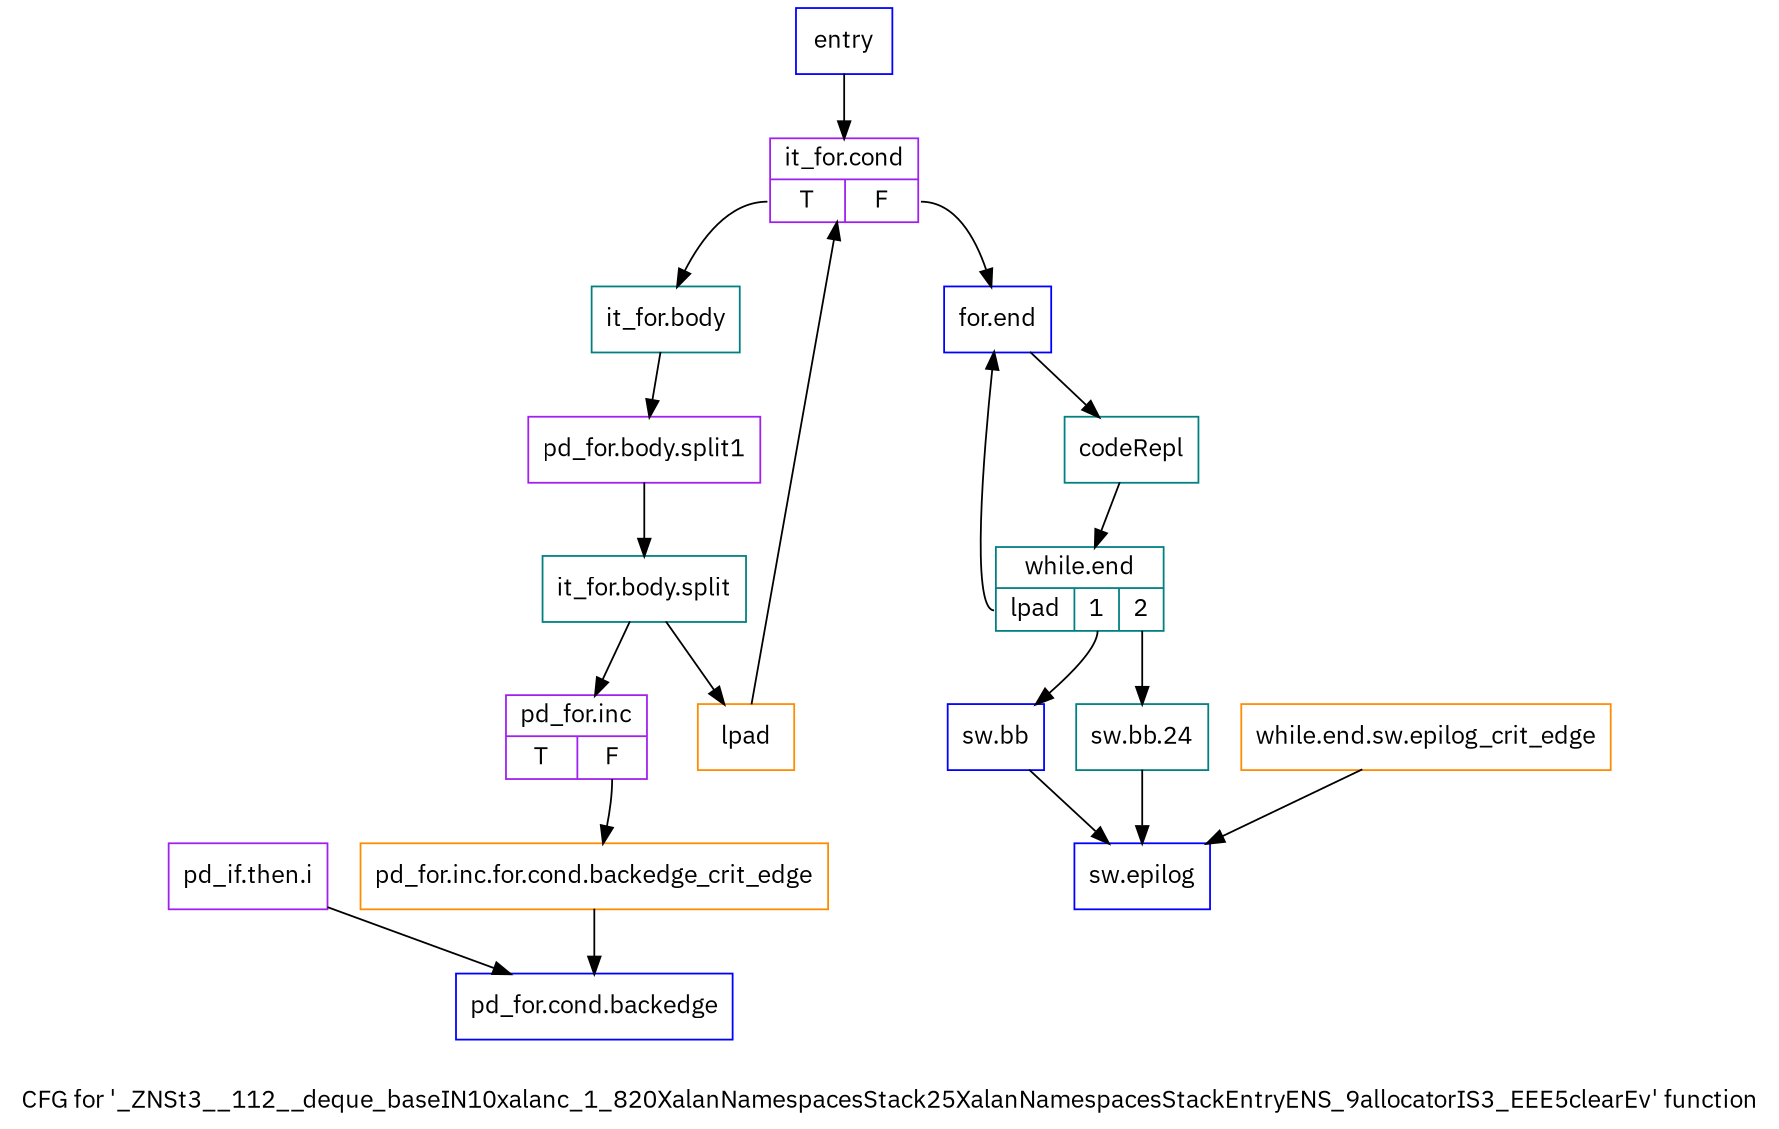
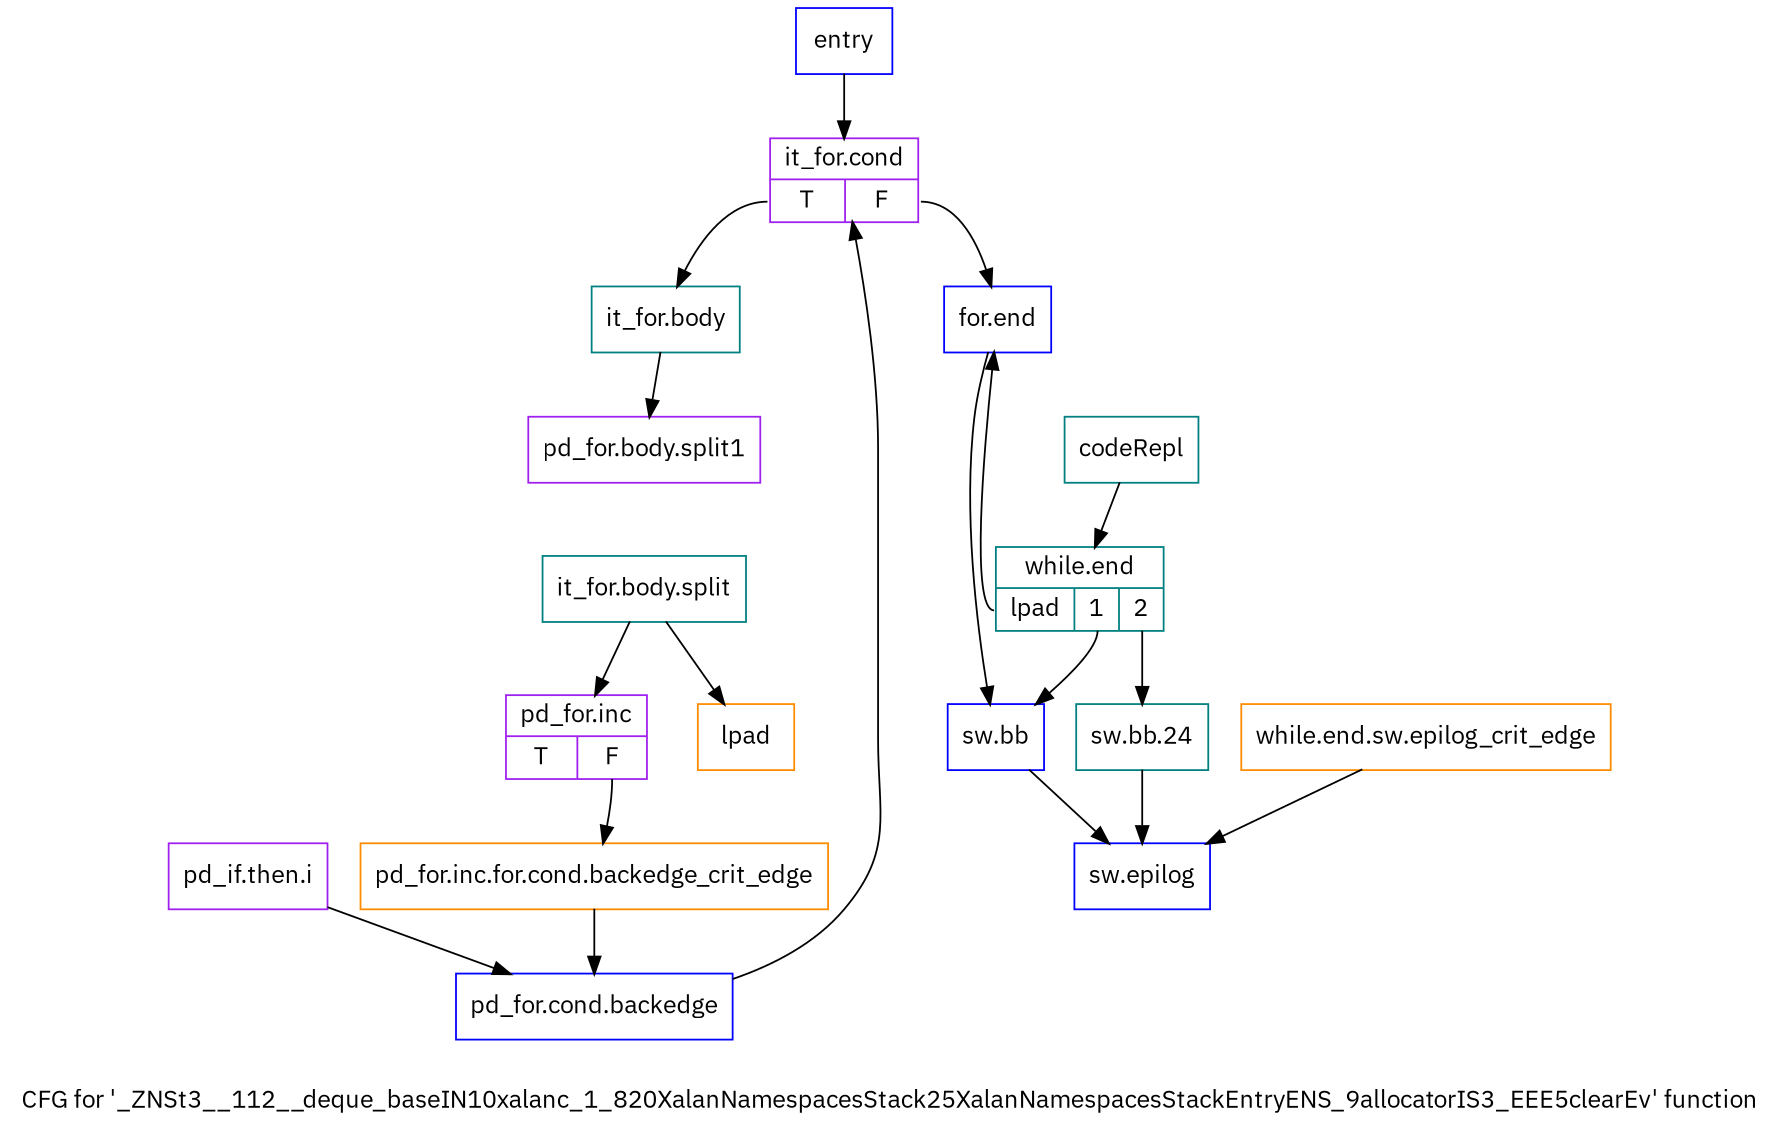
edge "for.end" -> "codeRepl": now "for.end" -> "sw.bb"
edge "lpad" -> "it_for.cond": now "pd_for.cond.backedge" -> "it_for.cond"
edge "pd_for.body.split1" -> "it_for.body.split": removed
